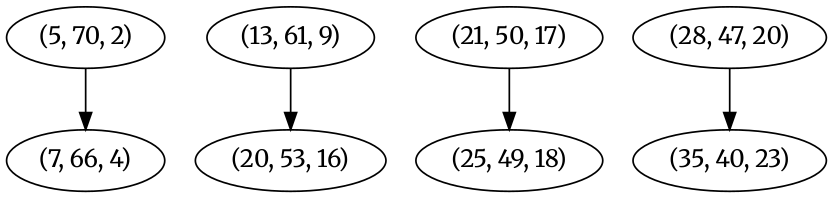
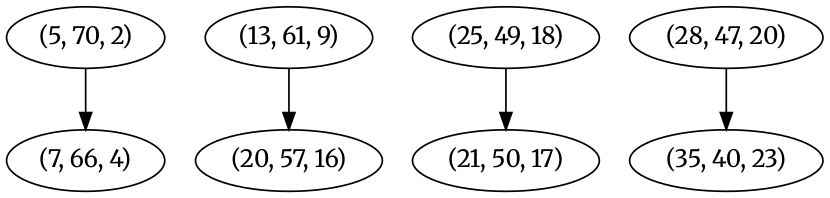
edge "(21, 50, 17)" -> "(25, 49, 18)": reversed
node "(20, 53, 16)": label "(20, 53, 16)" -> "(20, 57, 16)"
